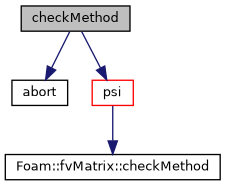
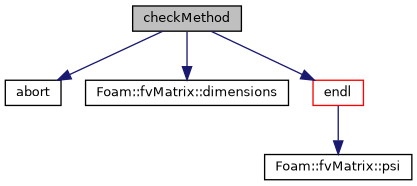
node "psi": label "psi" -> "endl"
node "Foam::fvMatrix::dimensions": added
node "Foam::fvMatrix::checkMethod": label "Foam::fvMatrix::checkMethod" -> "Foam::fvMatrix::psi"
